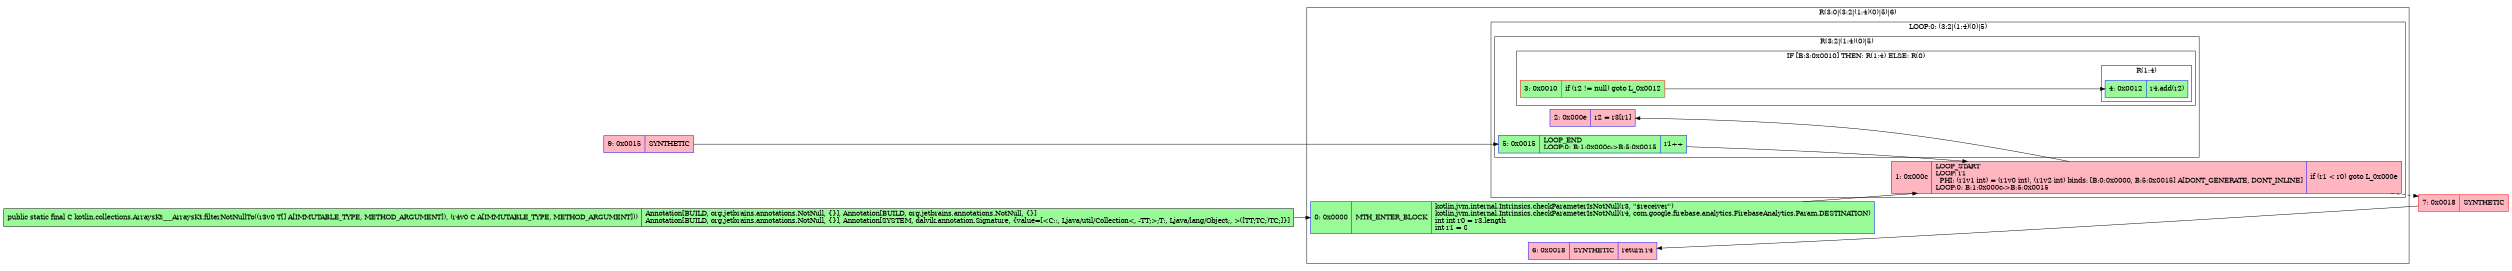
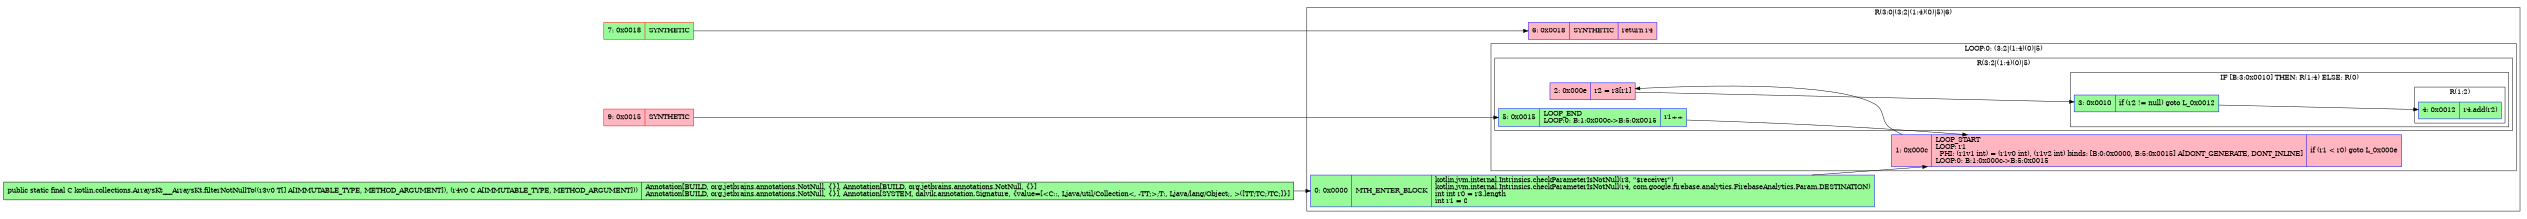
cluster "R(1:4)": label "R(1:4)" -> "R(1:2)"
node "3: 0x0010": color red -> blue
edge "2: 0x000e" -> "3: 0x0010": added
node "9: 0x0015": color blue -> red
edge "1: 0x000c" -> "7: 0x0018": removed
node "7: 0x0018": fillcolor lightpink -> palegreen
